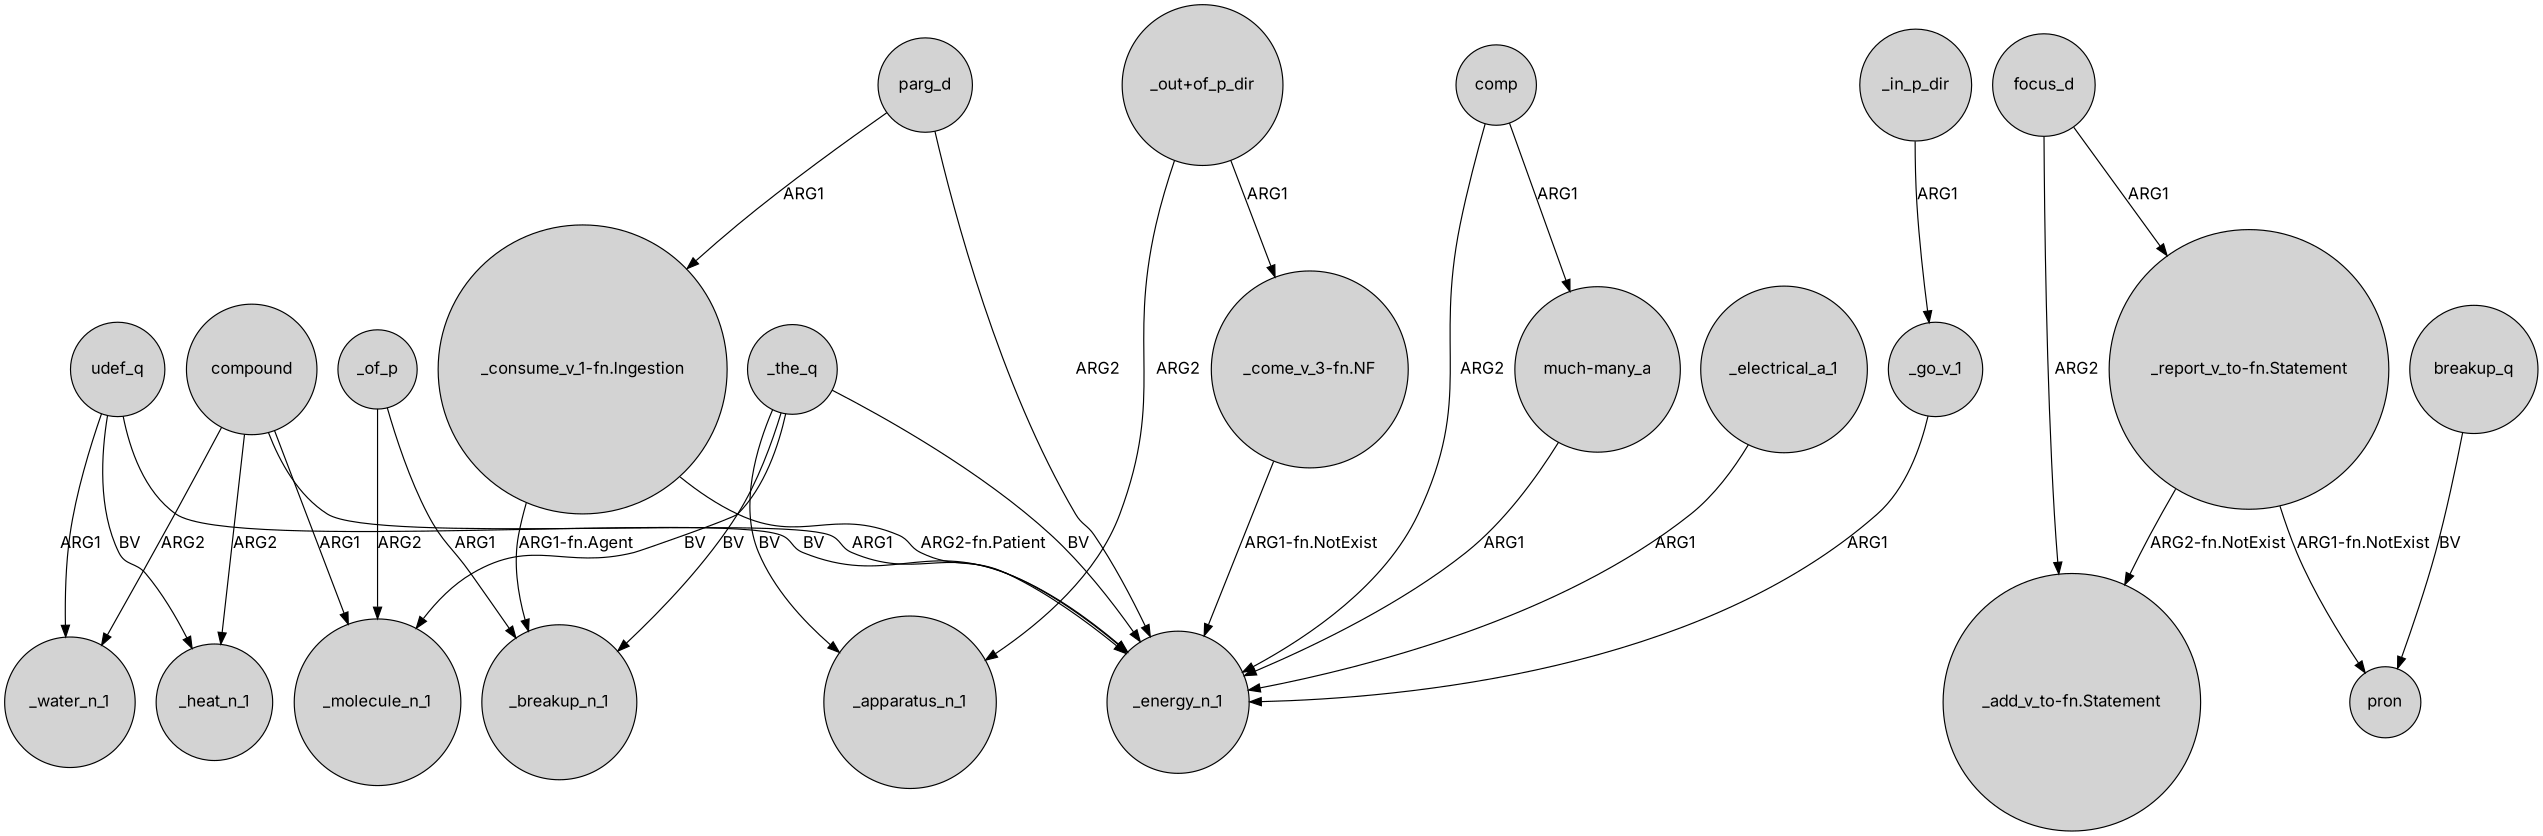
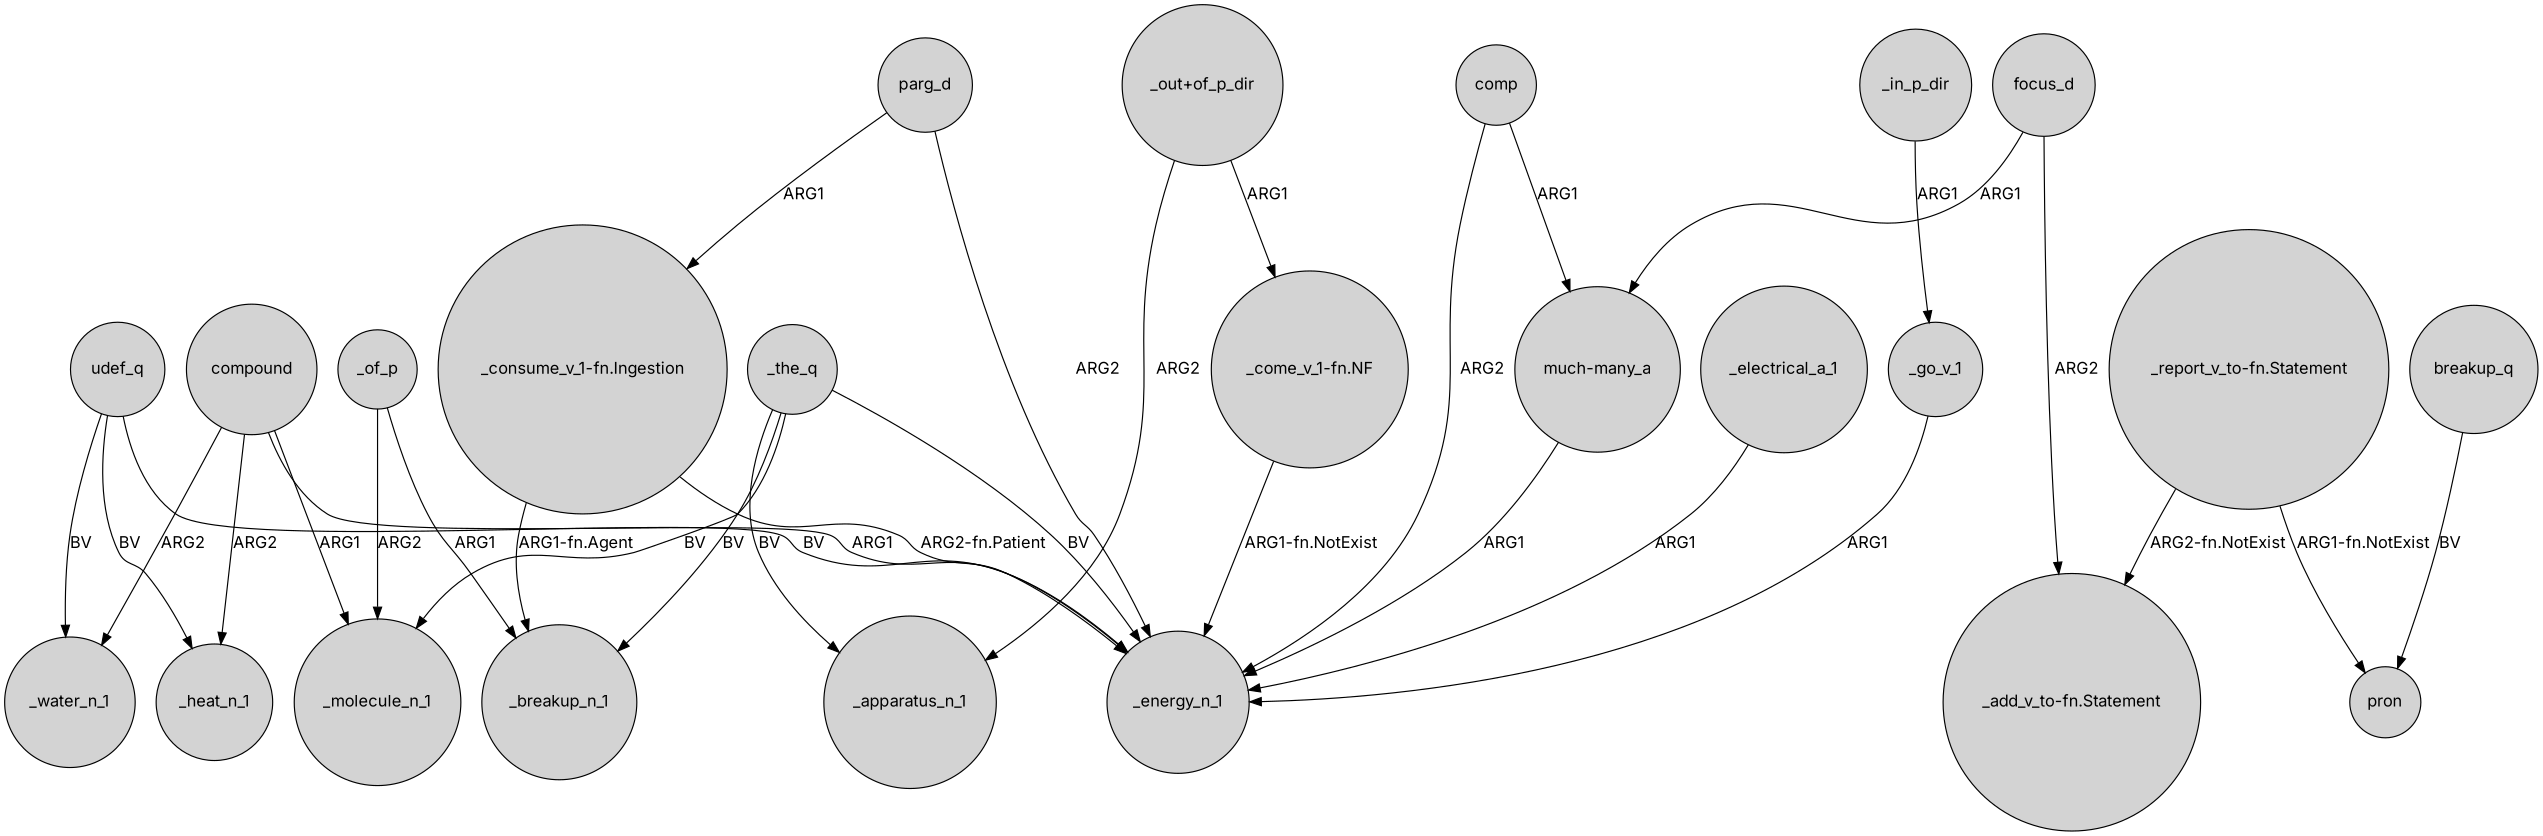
edge "focus_d" -> "_report_v_to-fn.Statement": now "focus_d" -> "much-many_a"
node "_come_v_3-fn.NF": label "_come_v_3-fn.NF" -> "_come_v_1-fn.NF"
edge "udef_q" -> "_water_n_1": label "ARG1" -> "BV"
